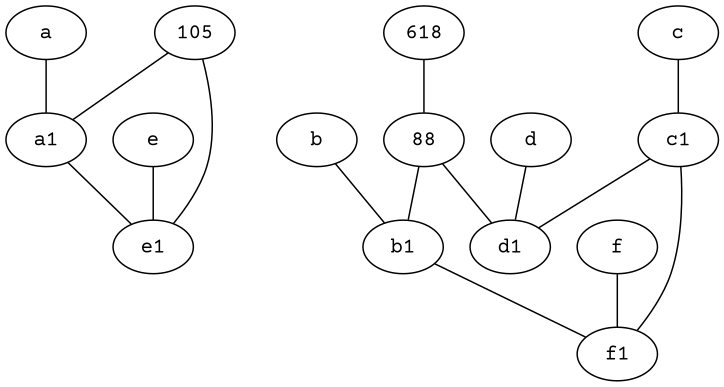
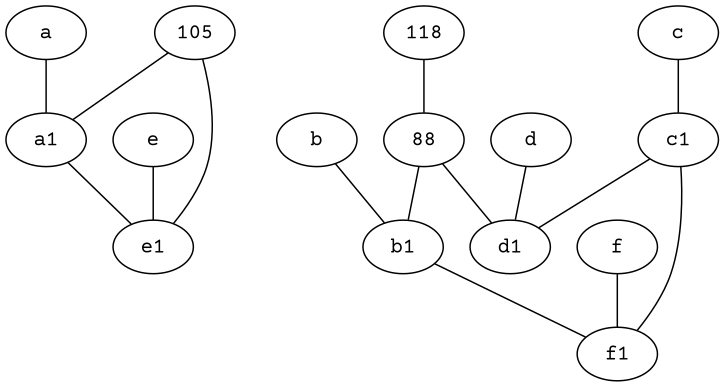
node "618": label "618" -> "118"
